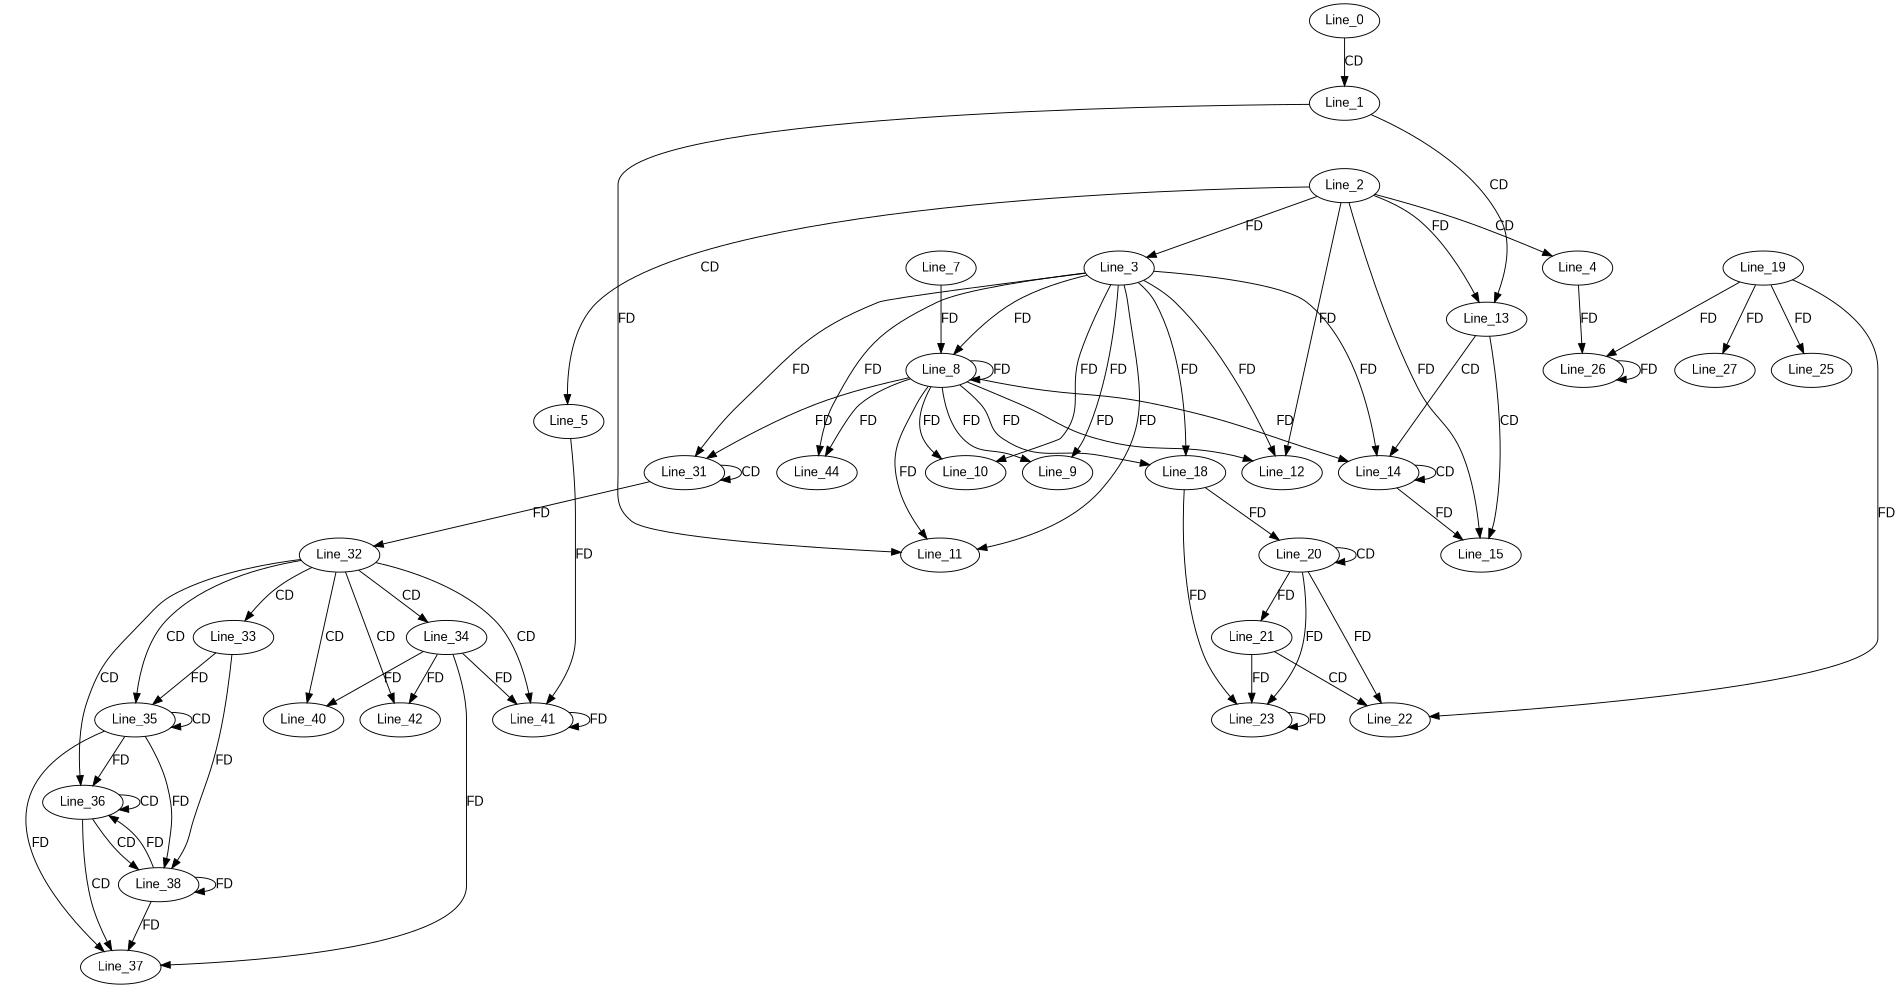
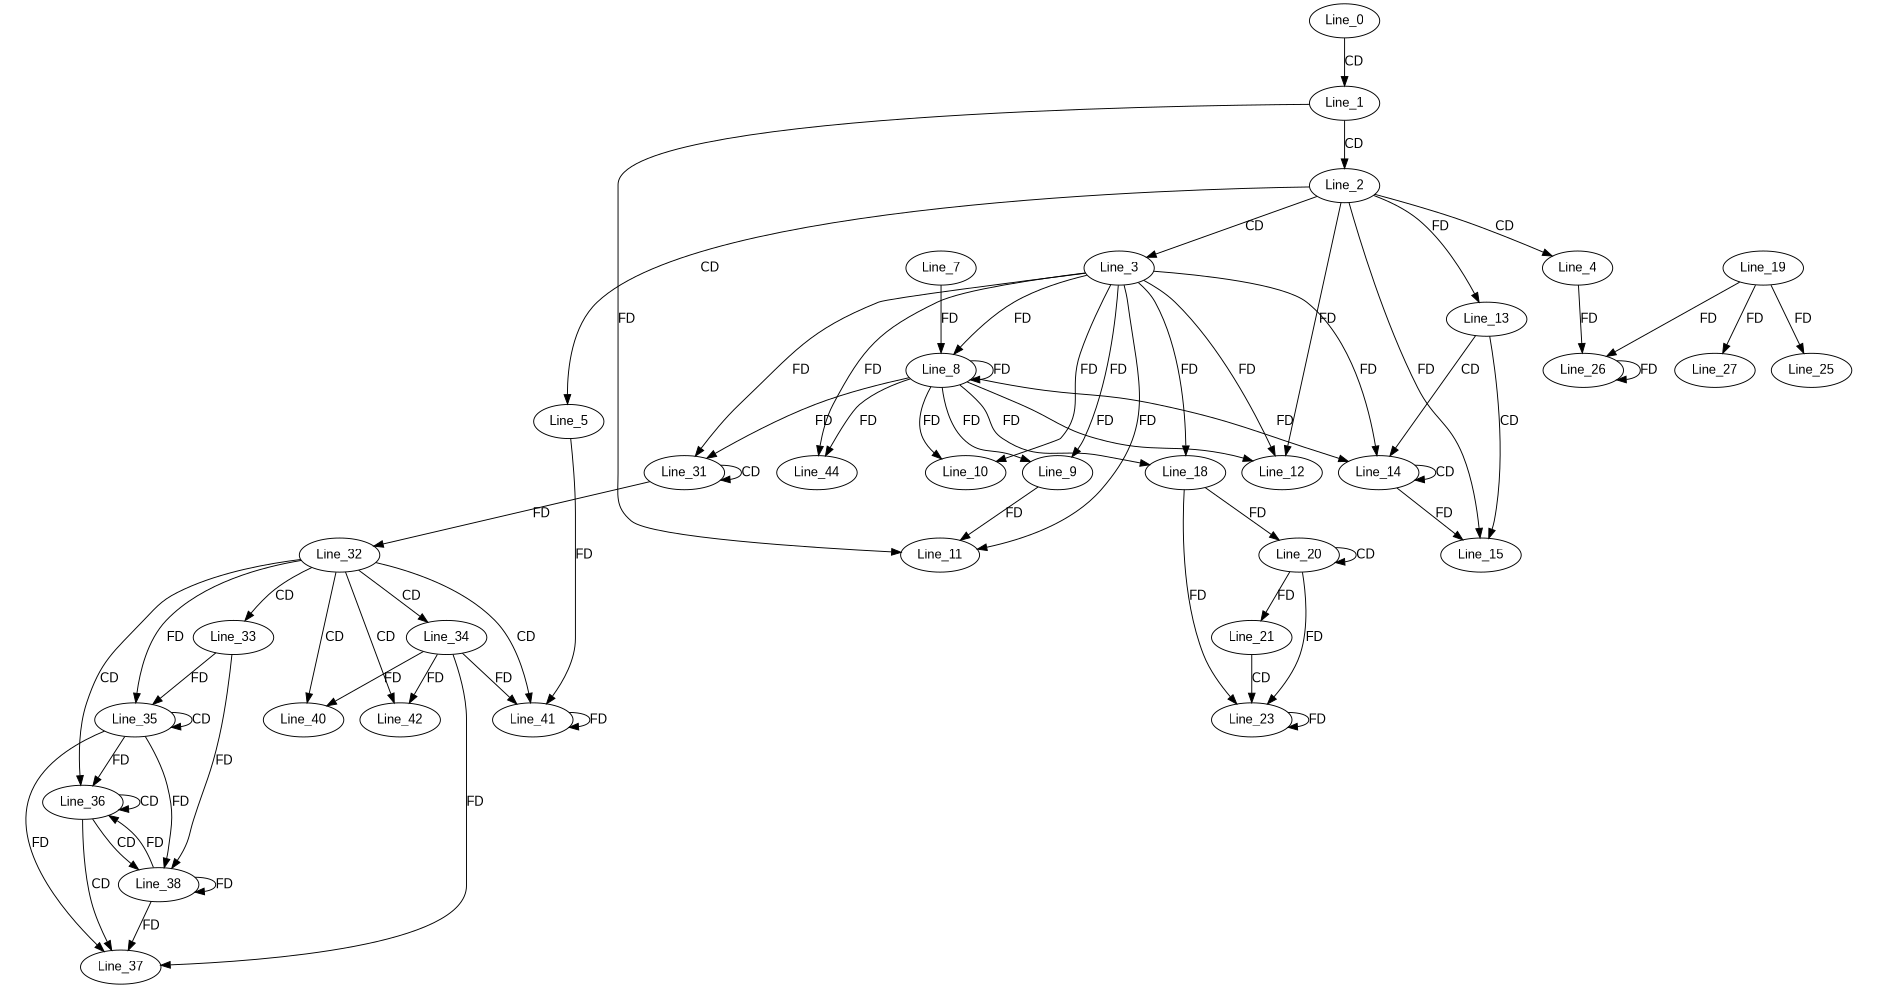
edge "Line_1" -> "Line_13": now "Line_1" -> "Line_2"
edge "Line_2" -> "Line_3": label "FD" -> "CD"
edge "Line_8" -> "Line_11": now "Line_9" -> "Line_11"
edge "Line_32" -> "Line_35": label "CD" -> "FD"
edge "Line_21" -> "Line_23": label "FD" -> "CD"
node "Line_22": removed
